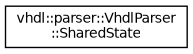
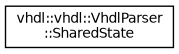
node "vhdl::parser::VhdlParser ::SharedState": label "vhdl::parser::VhdlParser ::SharedState" -> "vhdl::vhdl::VhdlParser ::SharedState"
